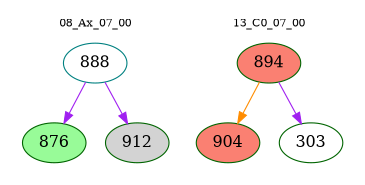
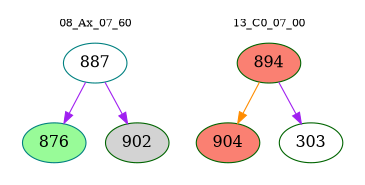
cluster "08_Ax_07_00": label "08_Ax_07_00" -> "08_Ax_07_60"
node "888": label "888" -> "887"
node "876": color darkgreen -> teal
node "912": label "912" -> "902"
